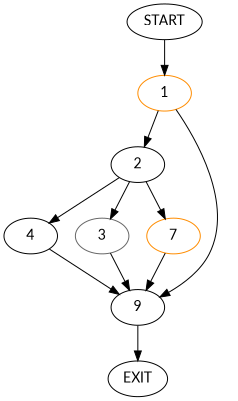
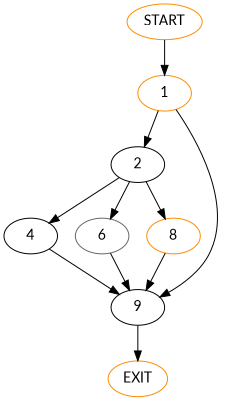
node "START": color black -> darkorange
node "3": label "3" -> "6"
node "7": label "7" -> "8"
node "EXIT": color black -> darkorange
